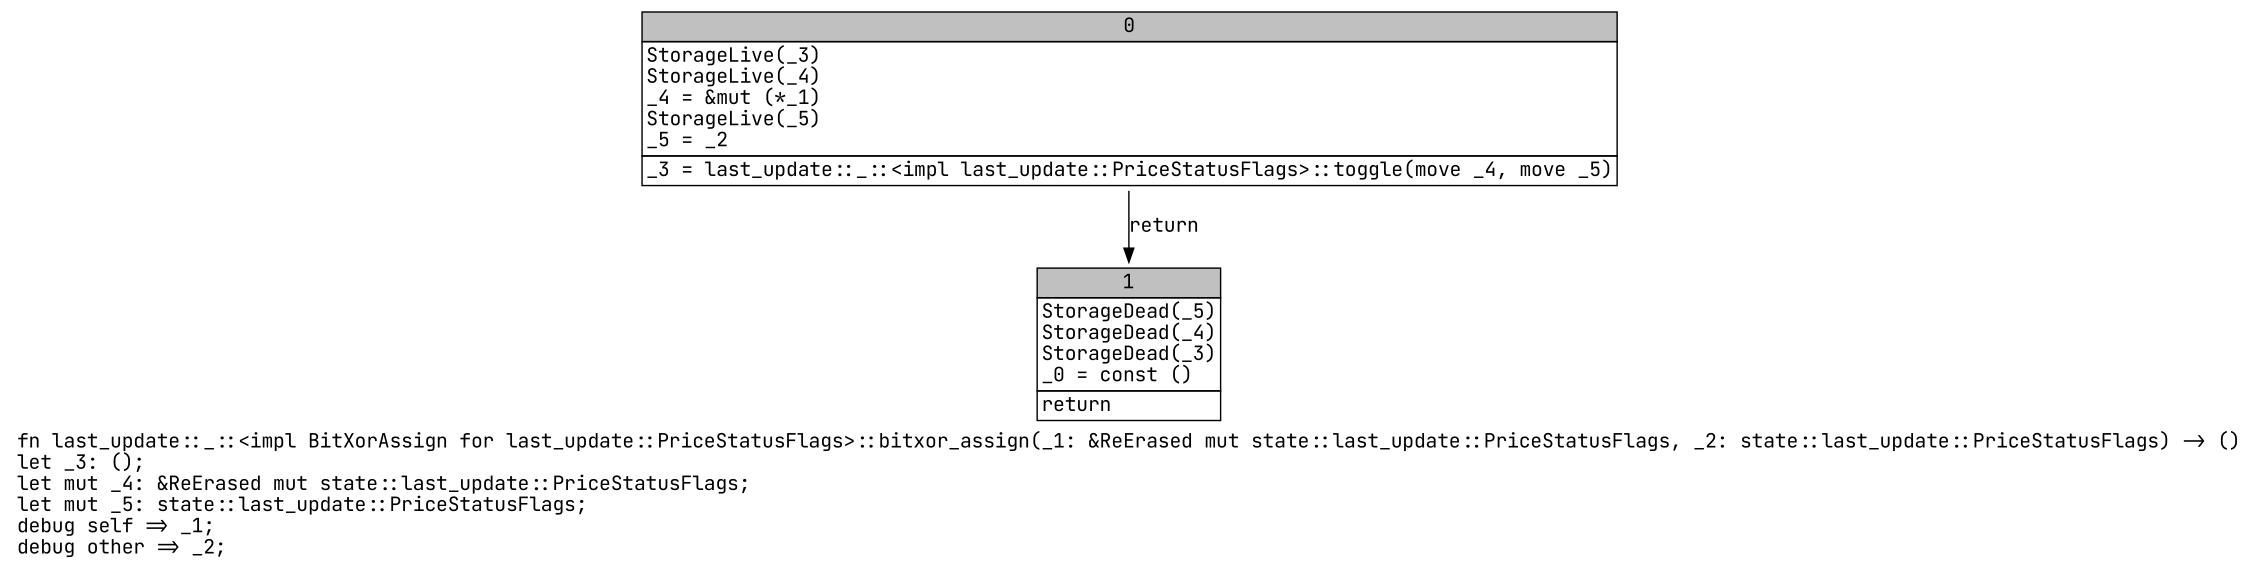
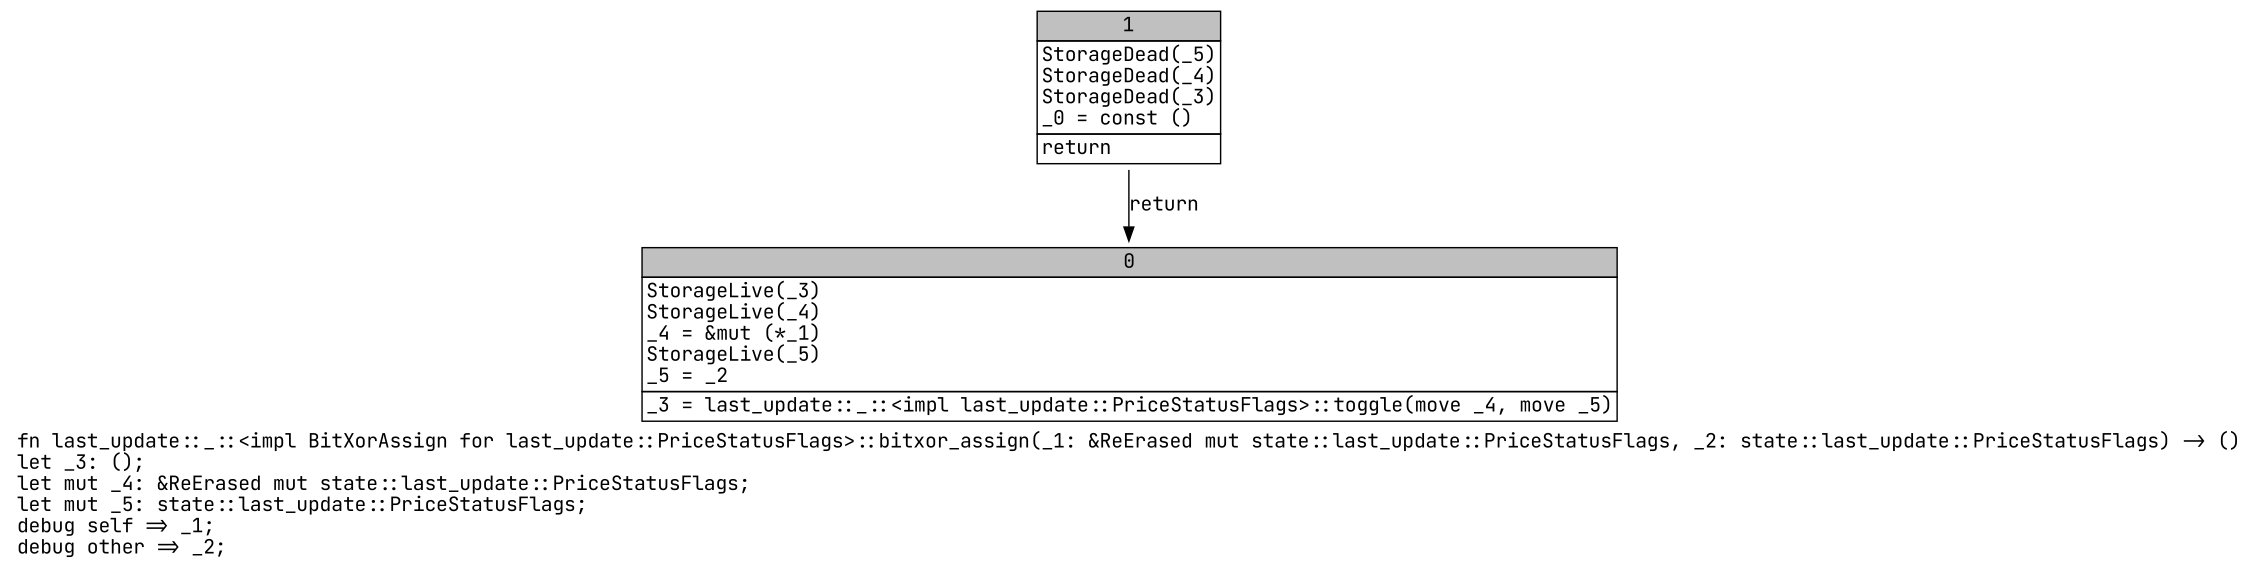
edge "0" -> "1": reversed
